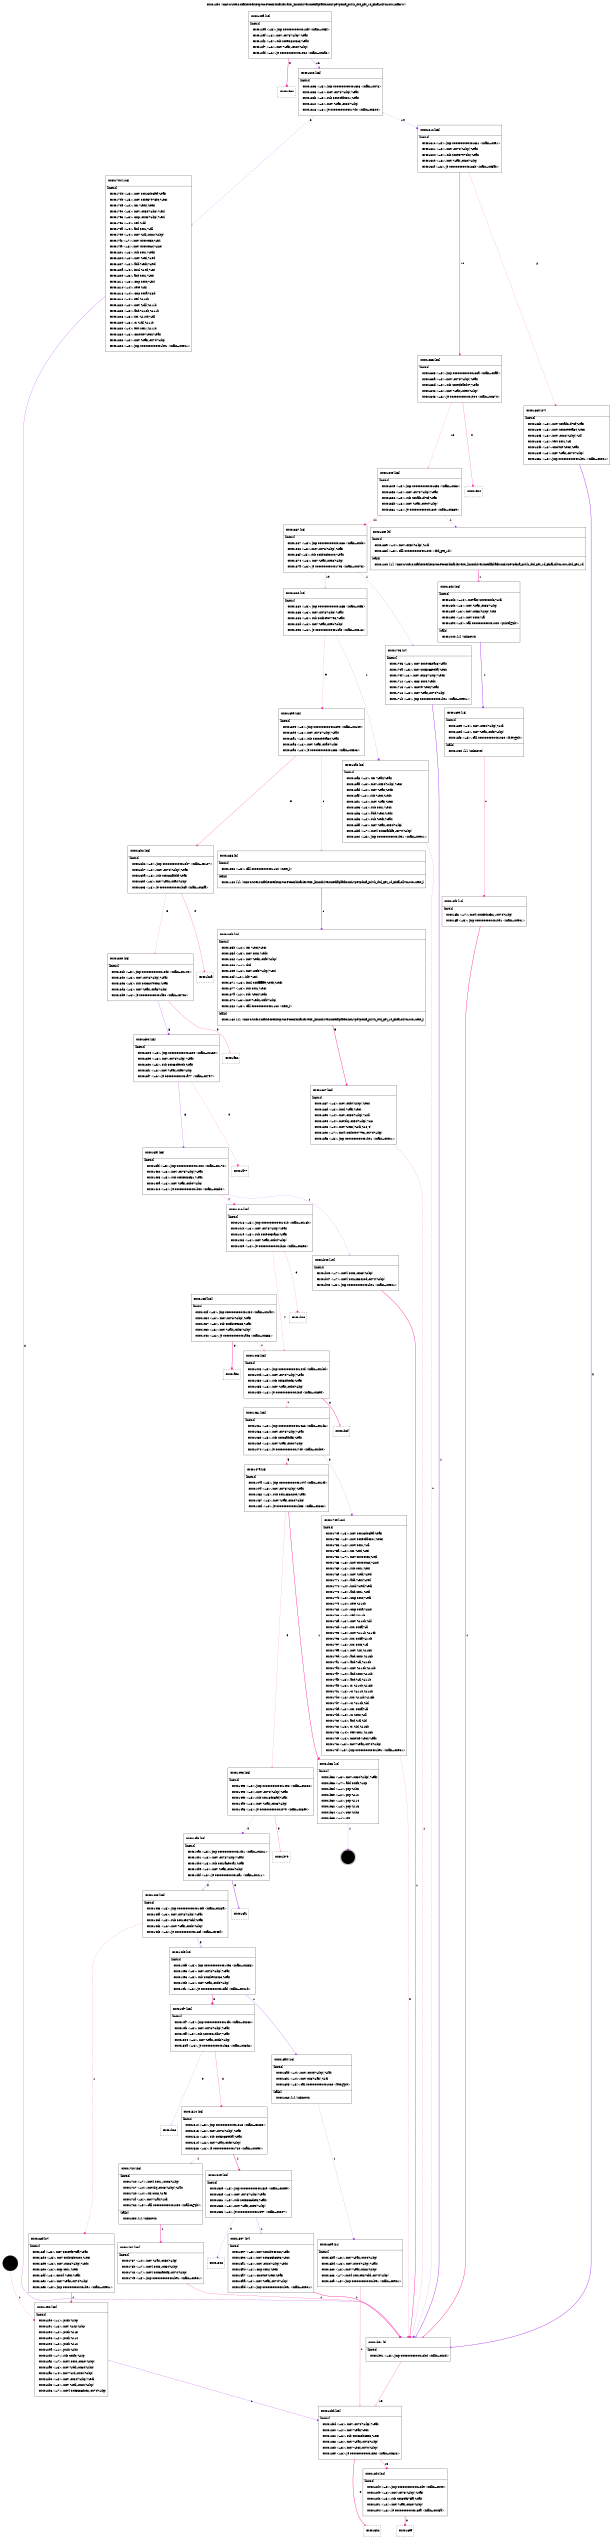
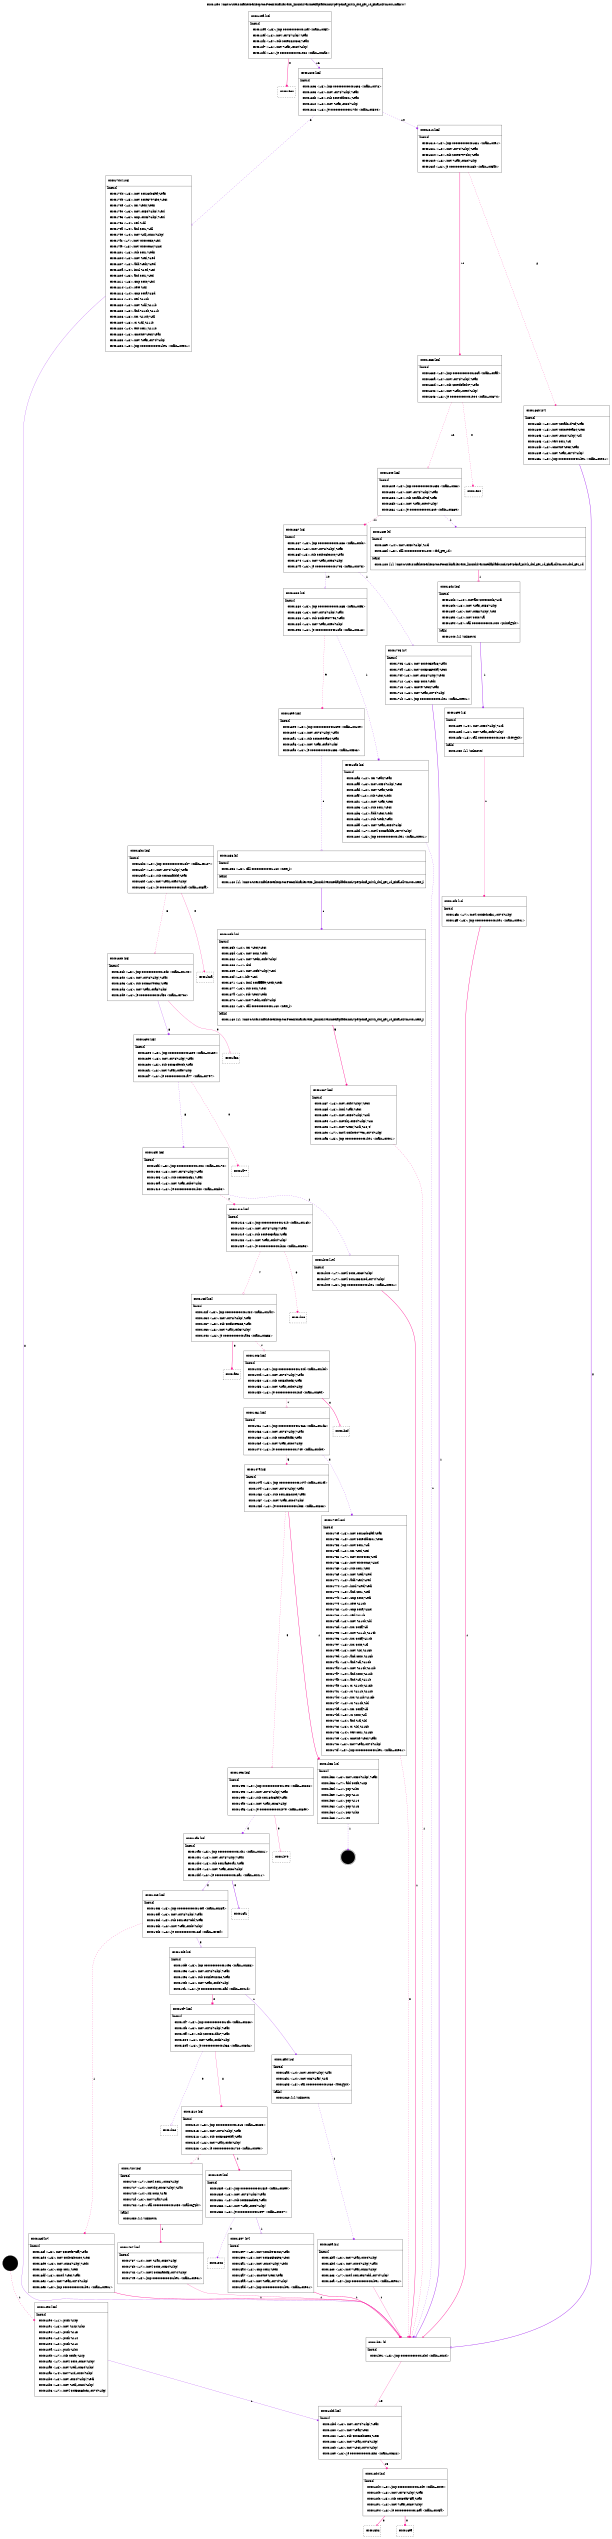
edge "0x401335 [25]" -> "0x401904": style solid -> dashed
edge "0x401399 [25]" -> "0x4013b2 [25]": removed, label "8"
edge "0x4013e4 [25]" -> "0x4013fd [25]": style solid -> dashed
edge "0x401416 [25]" -> "0x401448 [25]": now "0x401416 [25]" -> "0x40142f [25]"
edge "0x4016cf [27]" -> "0x401290 [45]": now "0x4016cf [27]" -> "0x401b91 [5]"
edge "0x4016ba [21]" -> "0x4012bd [23]": now "0x4016ba [21]" -> "0x401b91 [5]"
edge "0x4012bd [23]" -> "0x4015b2": now "0x4012d4 [22]" -> "0x4015b2"
